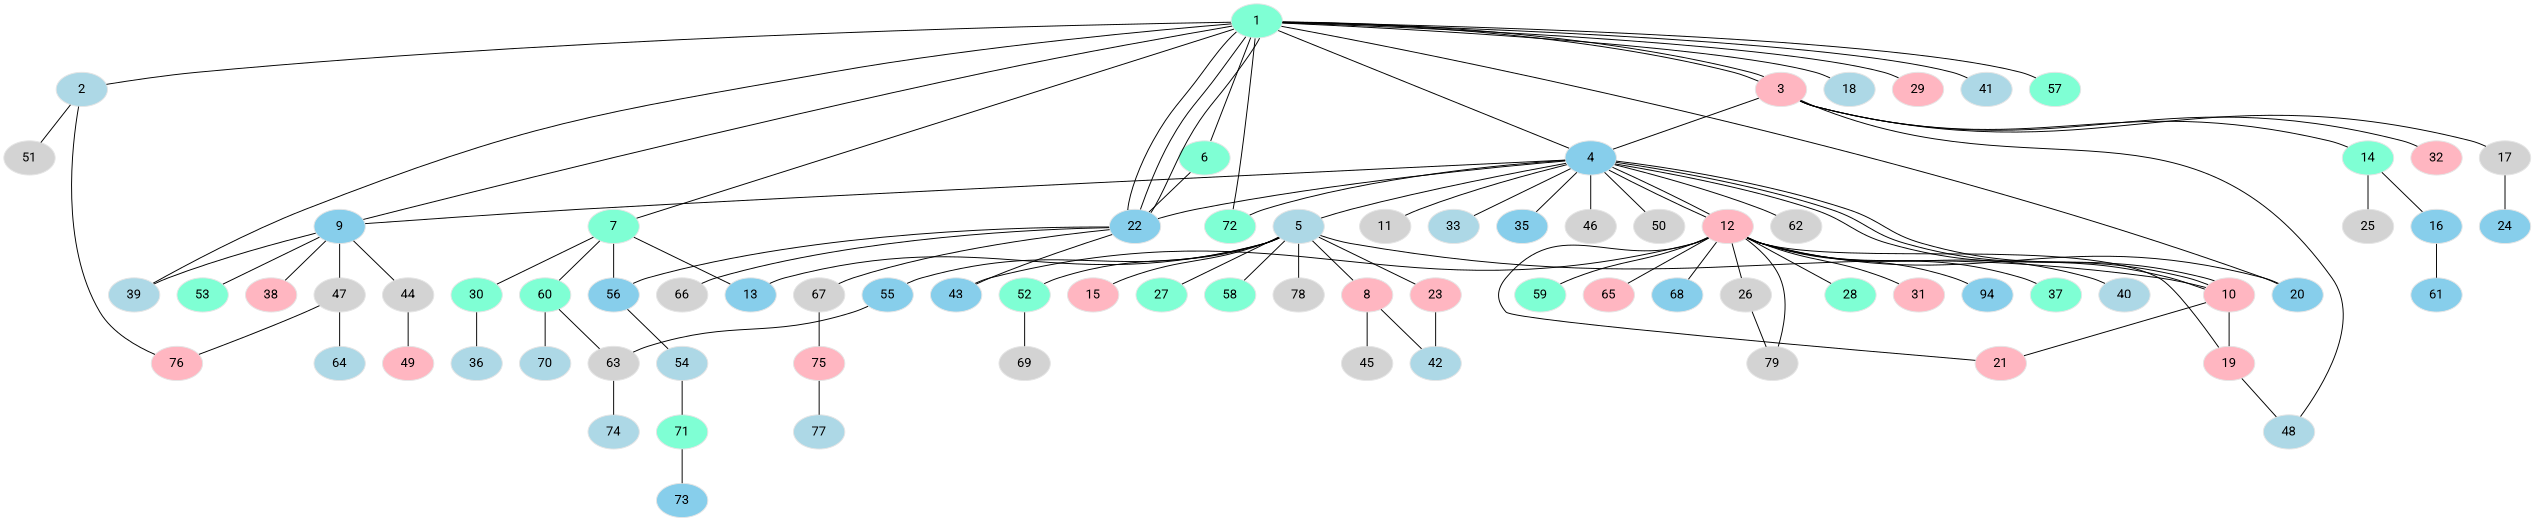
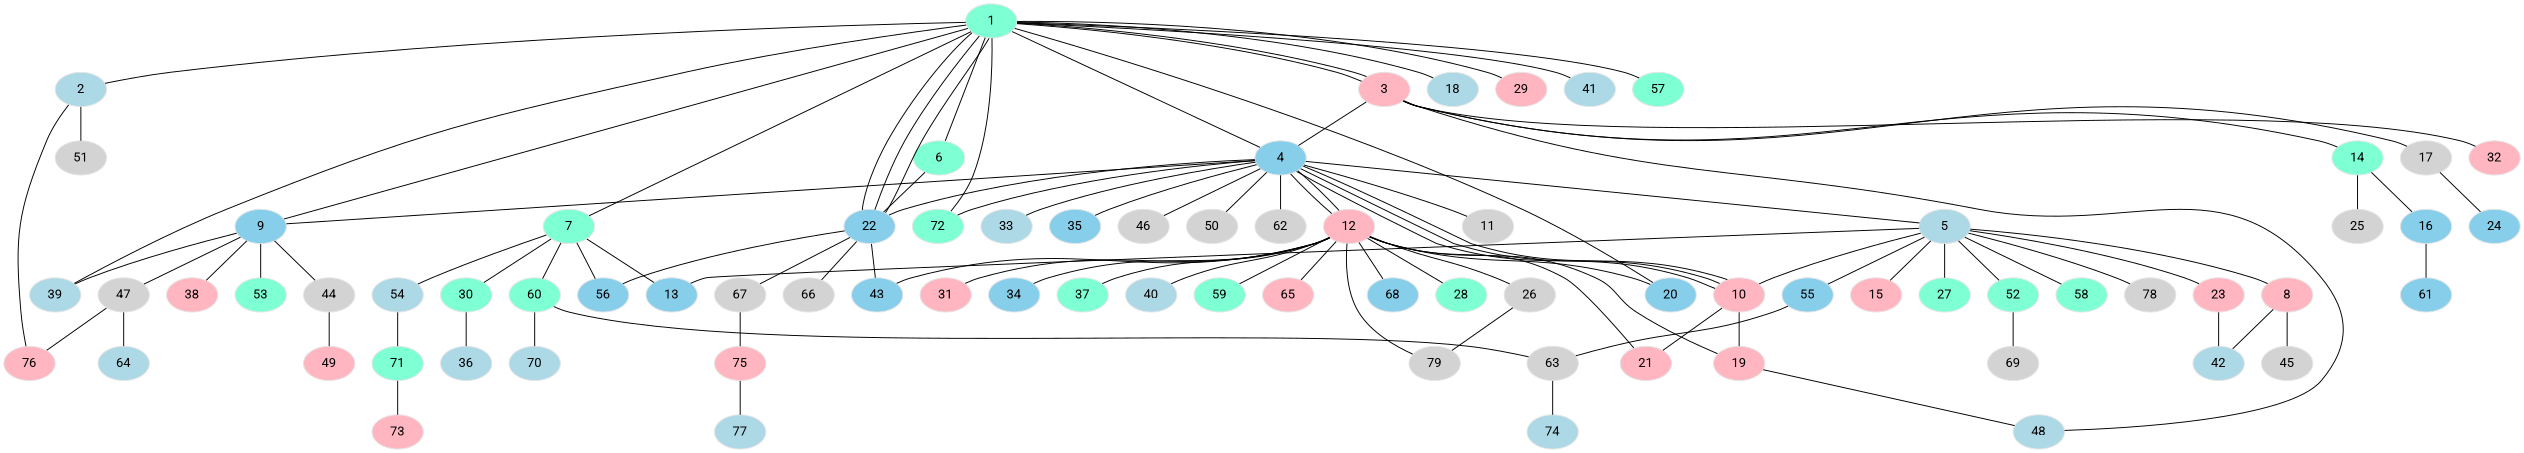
node "94": label "94" -> "34"
edge "56" -- "54": now "7" -- "54"
node "73": fillcolor skyblue -> lightpink
